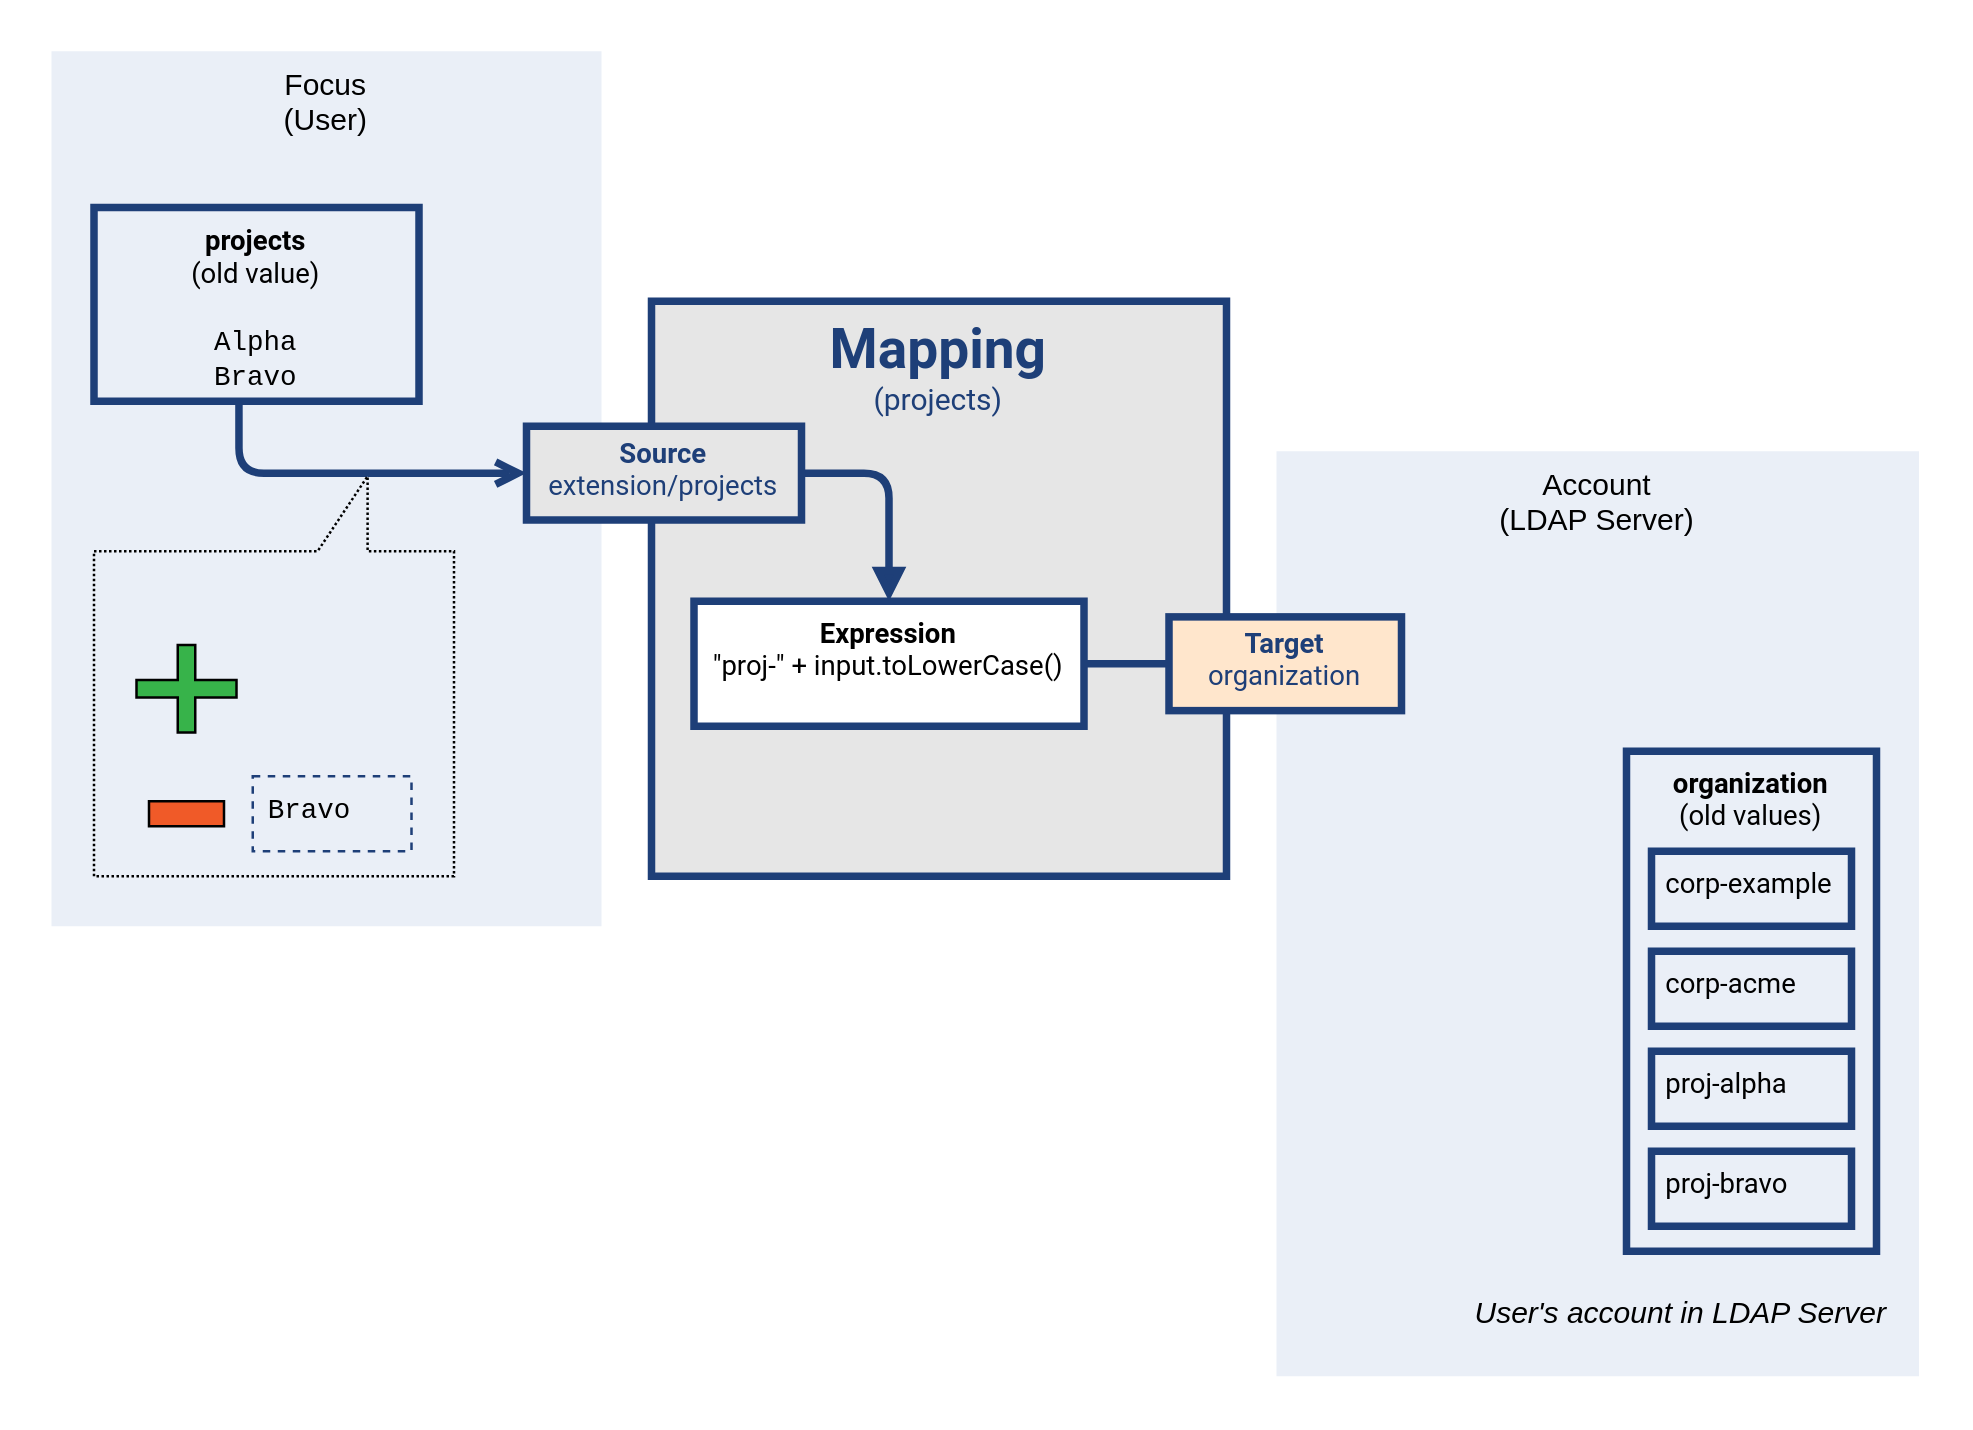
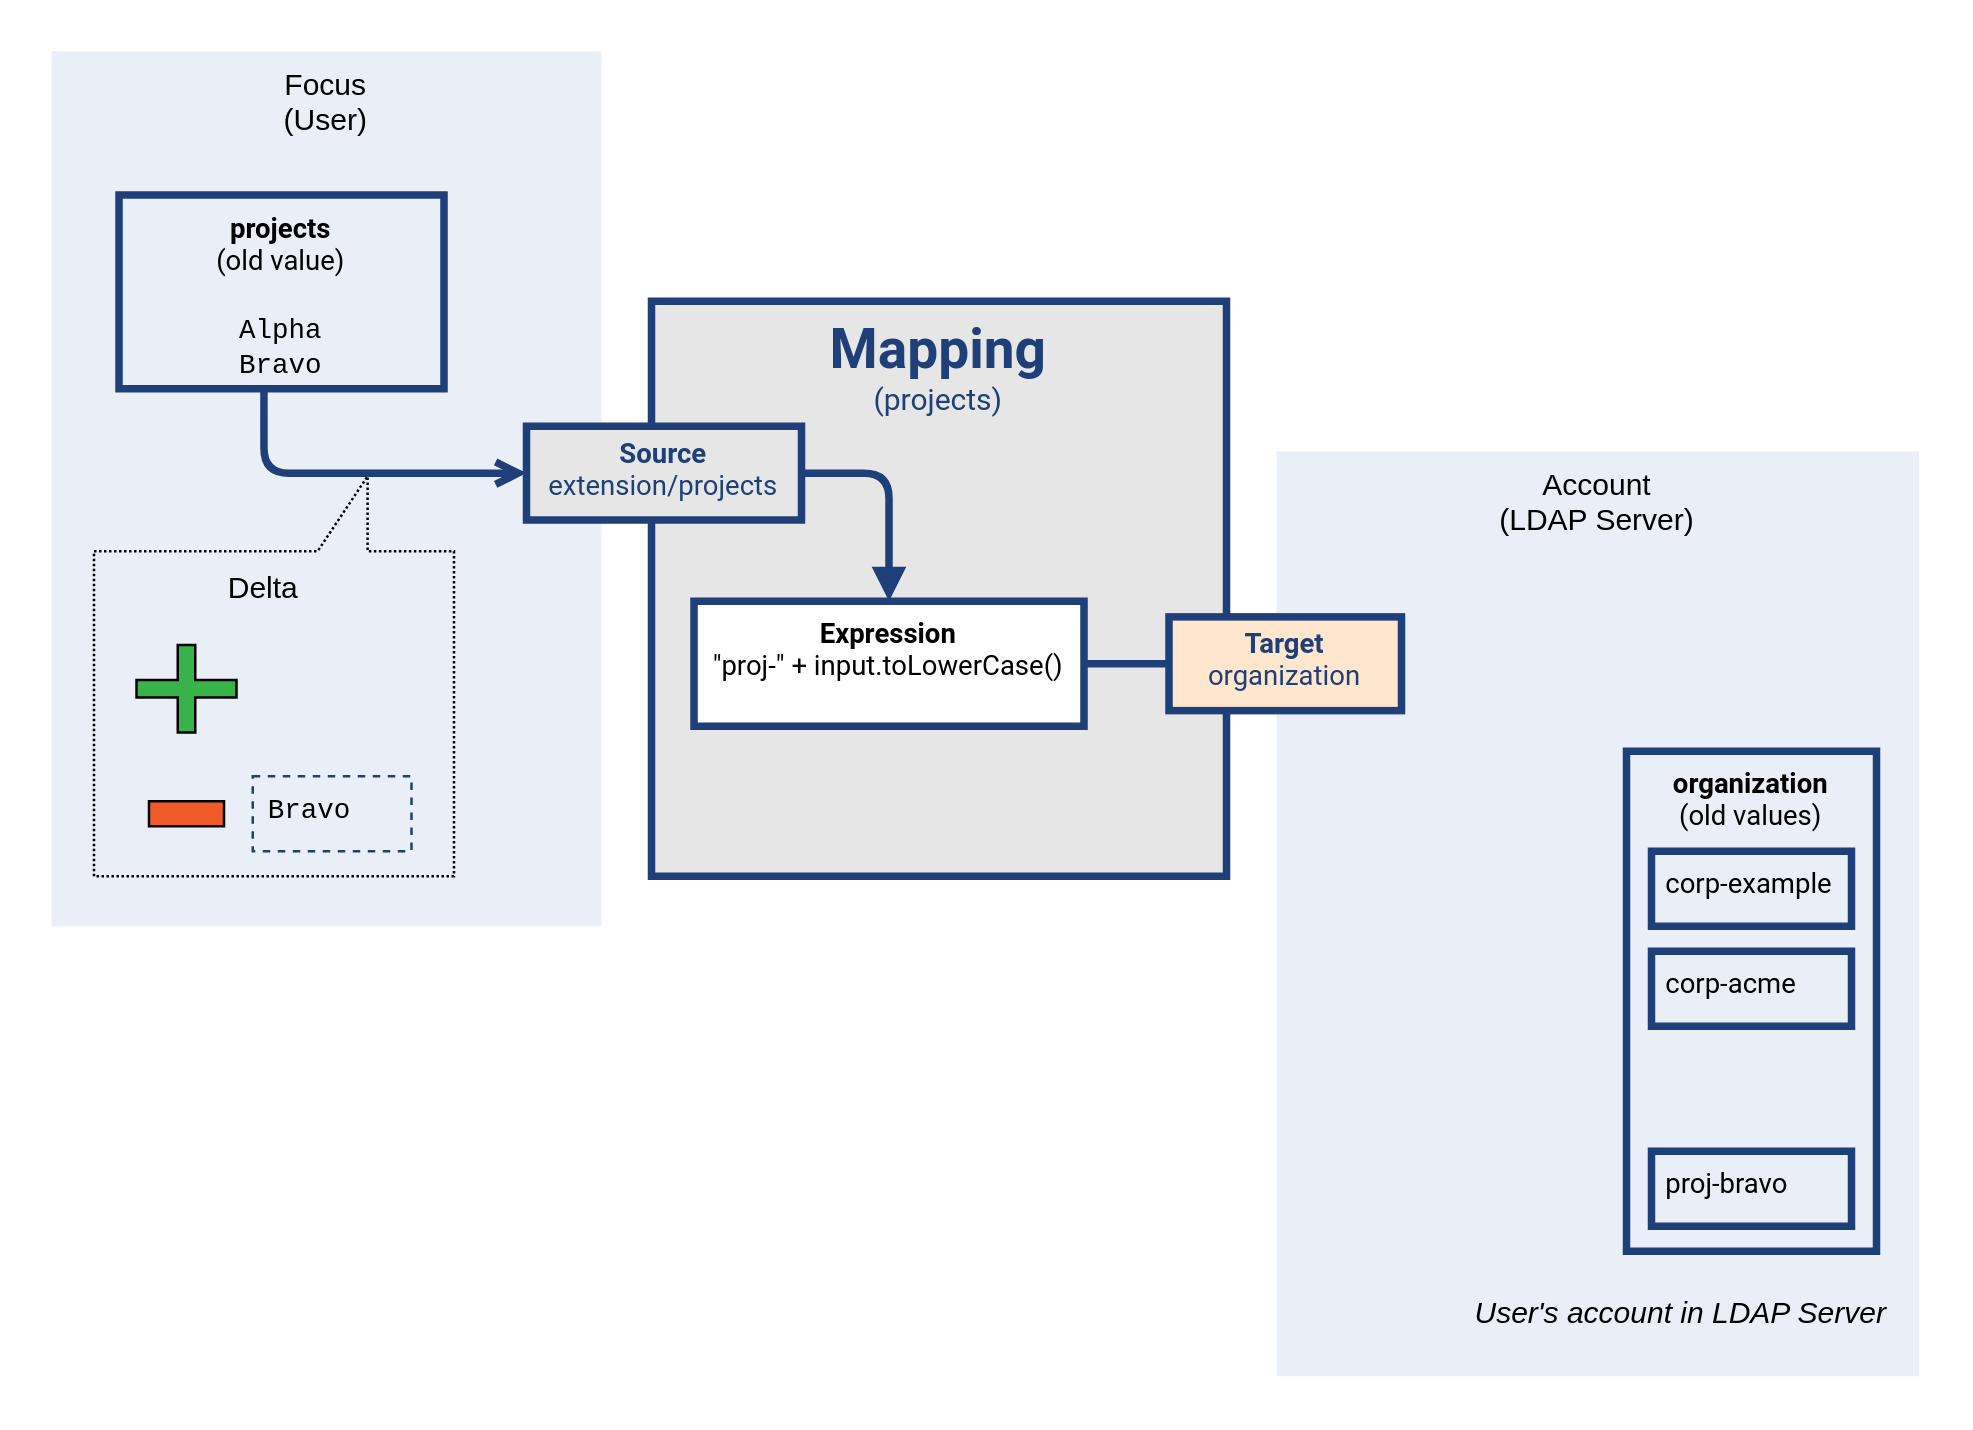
node "projects (old value) Alpha Bravo": moved (256, 304) -> (281, 292)
node "Delta": added
node "proj-alpha": removed
